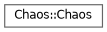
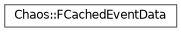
node "Chaos::Chaos": label "Chaos::Chaos" -> "Chaos::FCachedEventData"
